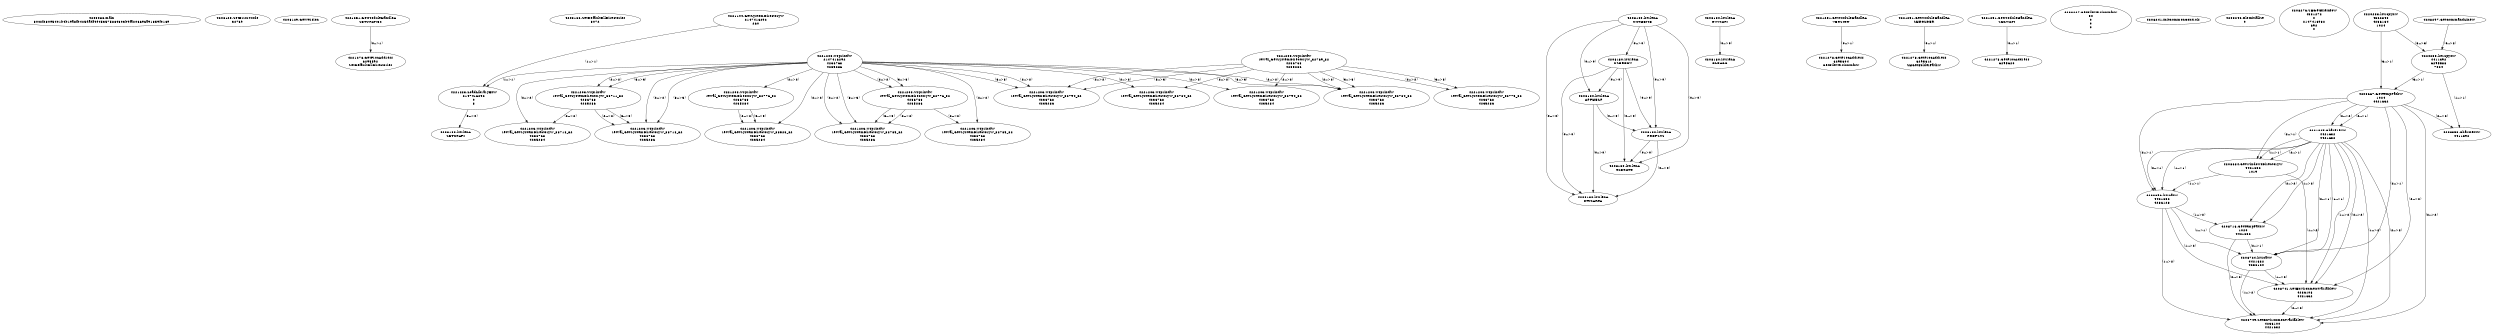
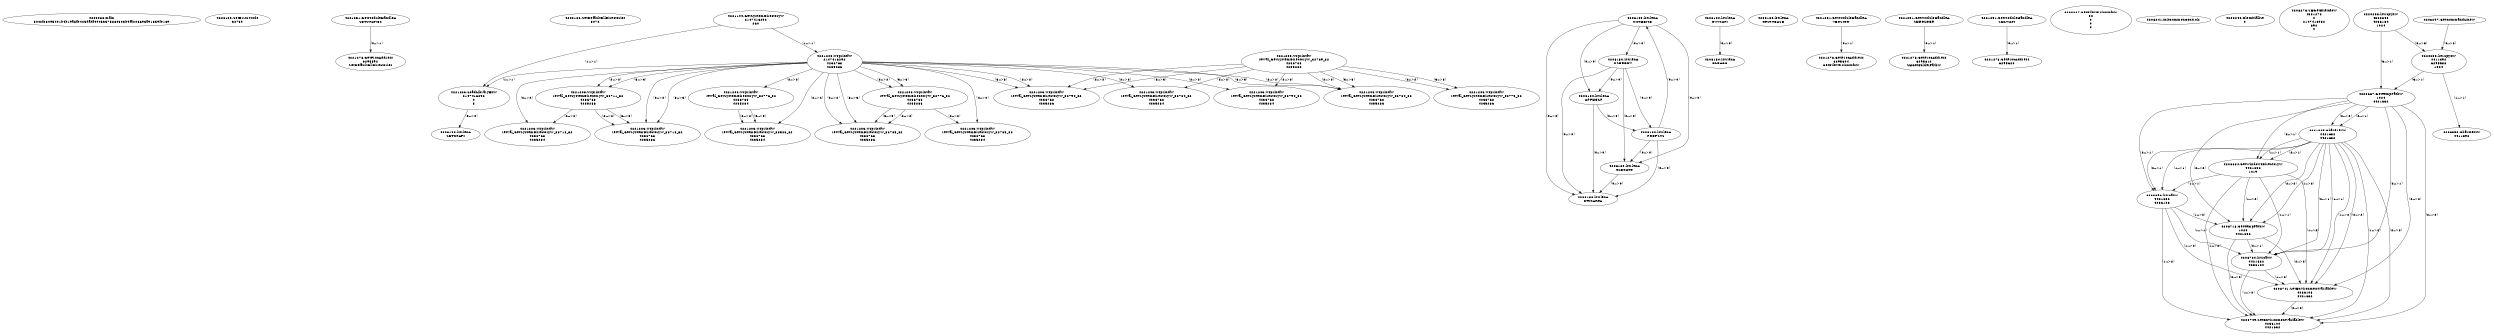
node "4208129.GetVersion": removed
node "4208180.lstrlenA CRYPTBASE": added
edge "4221144.GetSystemDirectoryW 2147416292 260" -> "4221203.wsprintfW 2147416292 4236768 4235286": added, label "(1-->1)"
node "4220233.lstrcpynW 4411392 6295588 7024": label "4220233.lstrcpynW 4411392 6295588 7024" -> "4220233.lstrcpynW 4411392 6295588 1024"
edge "4208180.lstrlenA UXTHEME" -> "4208180.lstrlenA PROPSYS": reversed
edge "4208667.GetTempPathW 1024 4421632" -> "4208353.CharNextW 4411392": now "4208667.GetTempPathW 1024 4421632" -> "4208716.GetTempPathW 1020 4421632"
edge "4208180.lstrlenA CLBCATQ" -> "4208180.lstrlenA NTMARTA": added, label "(0-->0)"
edge "4208684.GetWindowsDirectoryW 4421632 1019" -> "4208716.GetTempPathW 1020 4421632": added, label "(1-->2)"
edge "4208684.GetWindowsDirectoryW 4421632 1019" -> "4208724.lstrcatW 4421632 4236120": added, label "(1-->1)"
edge "4208684.GetWindowsDirectoryW 4421632 1019" -> "4208749.SetEnvironmentVariableW 4236100 4421632": added, label "(1-->2)"
edge "4208716.GetTempPathW 1020 4421632" -> "4208741.SetEnvironmentVariableW 4236108 4421632": added, label "(2-->2)"
